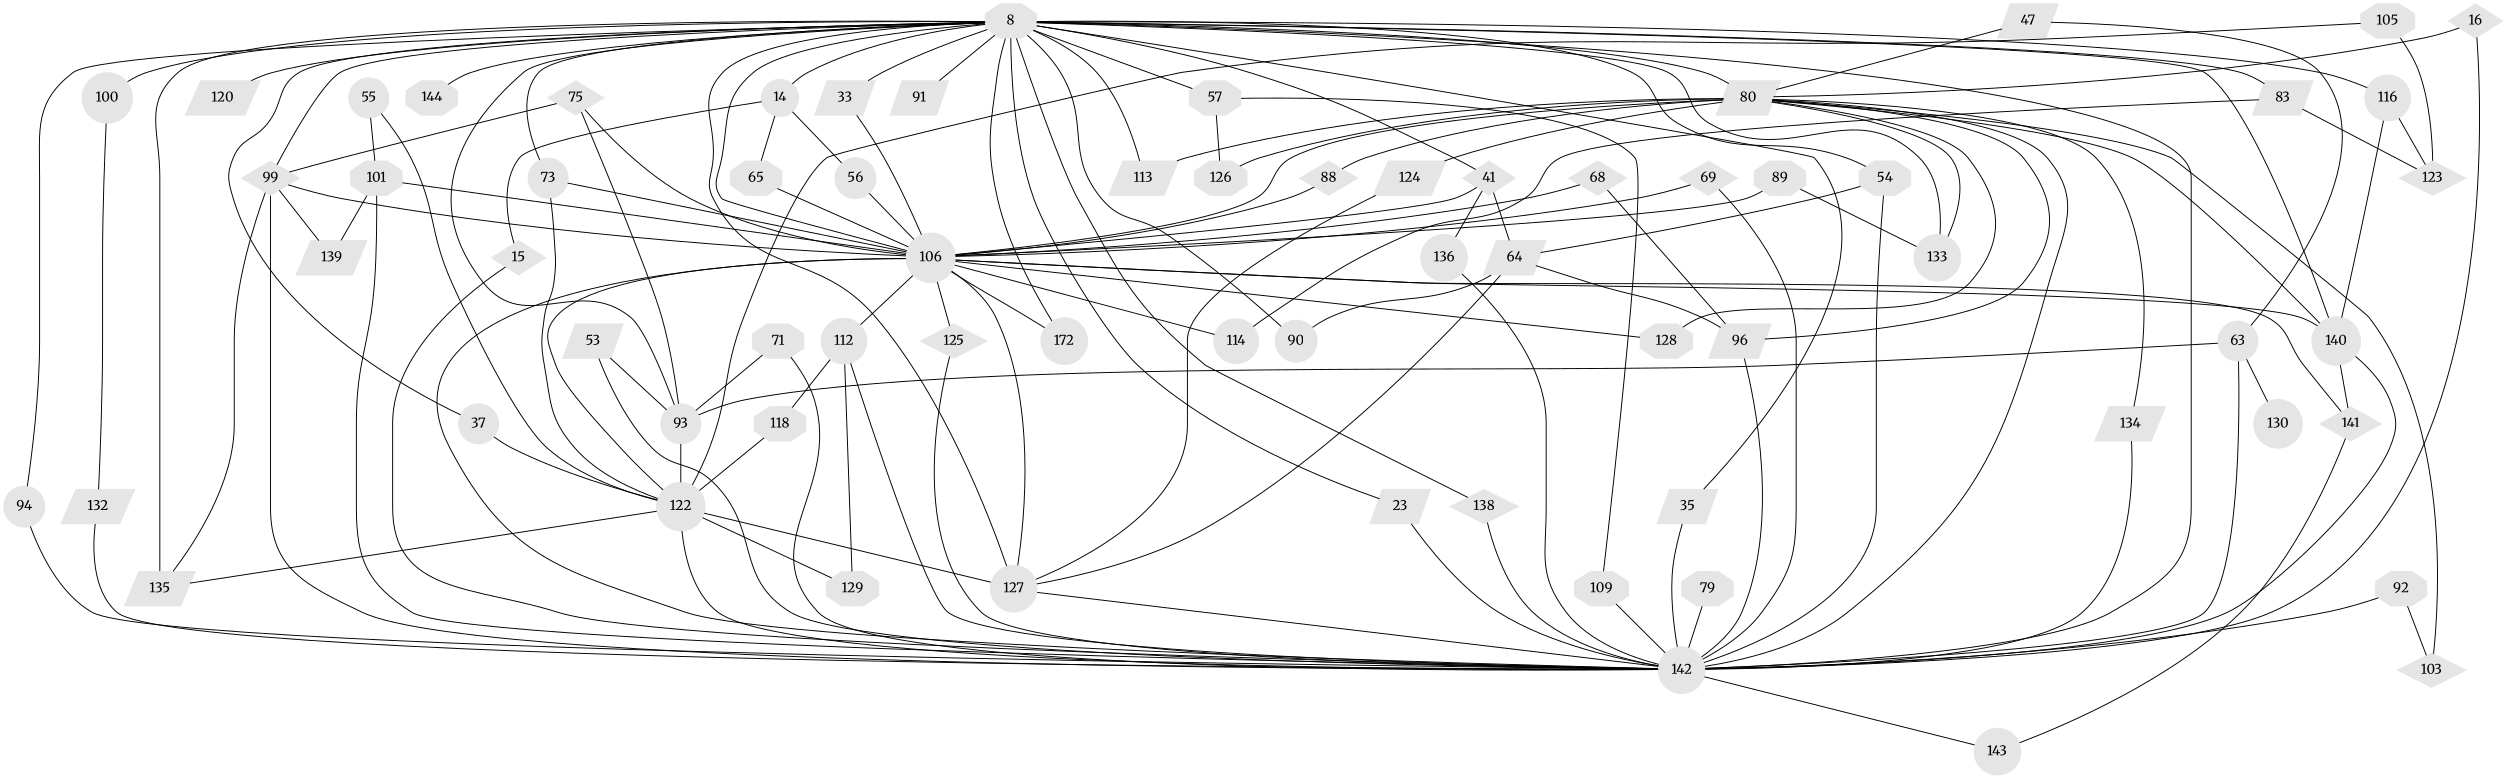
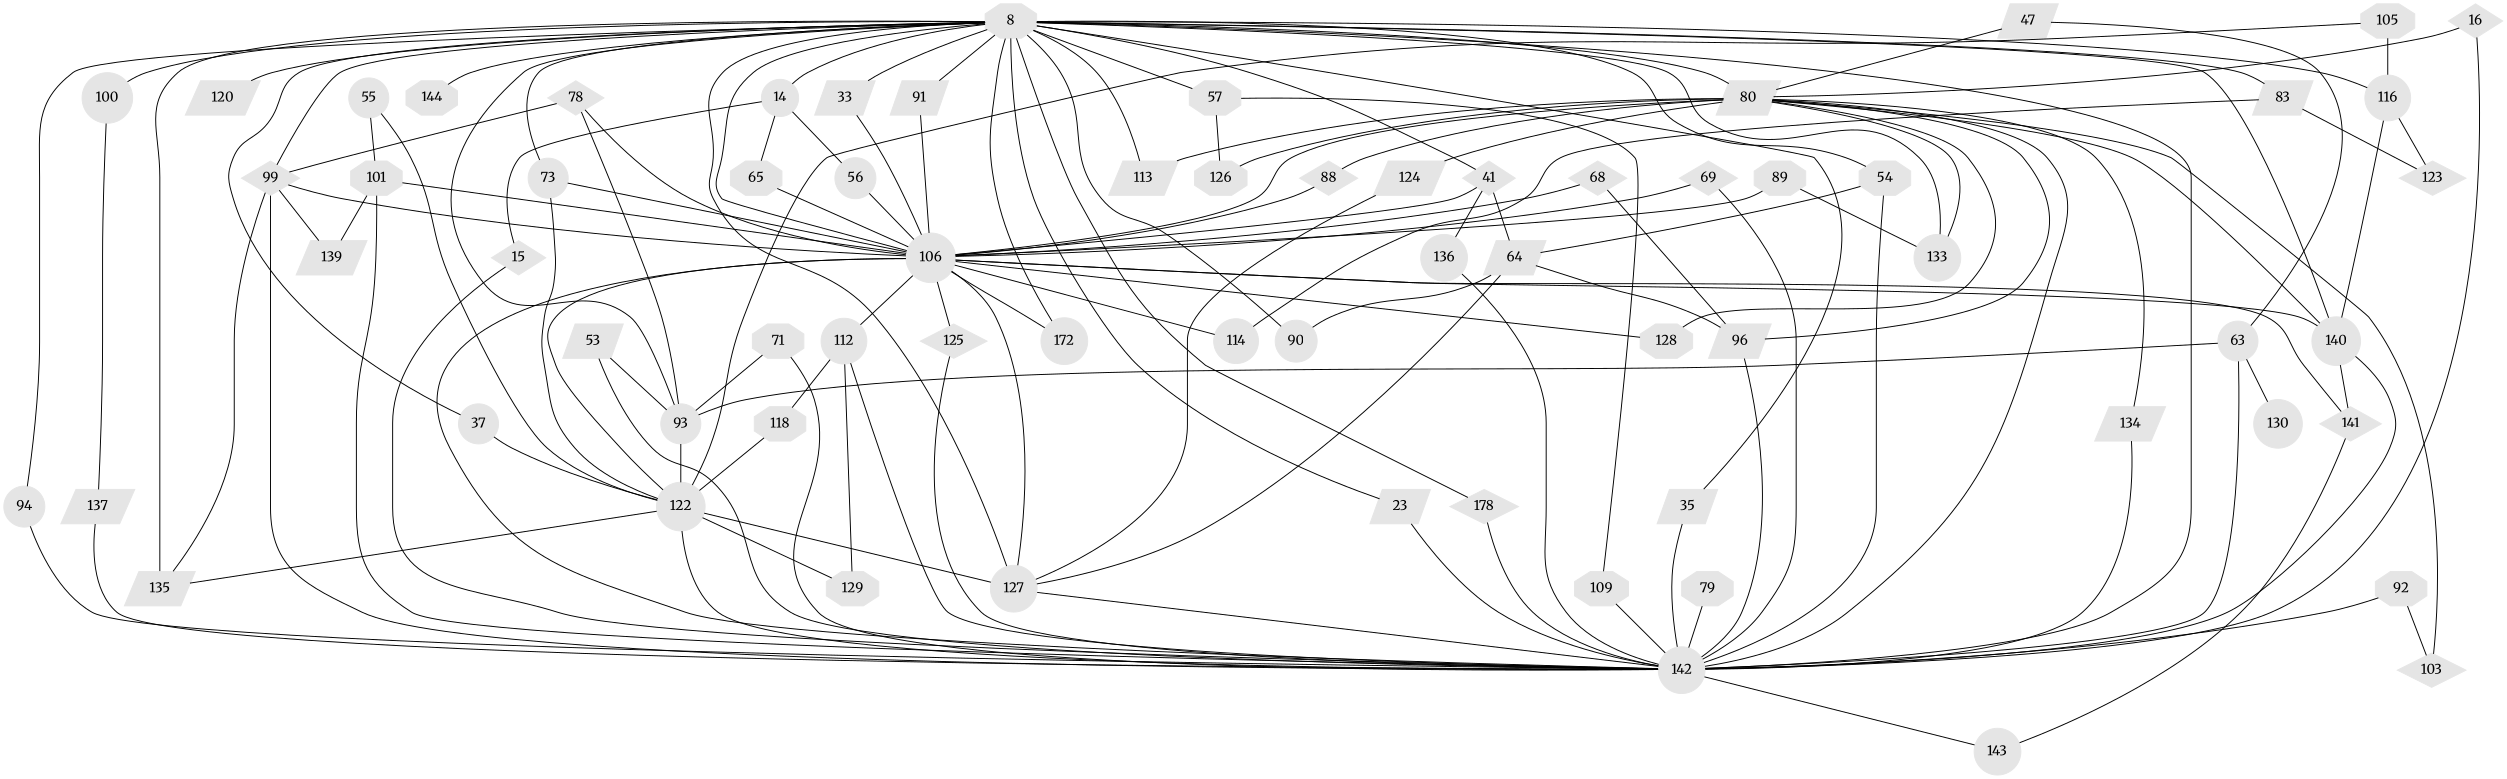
edge "105" -- "123": now "105" -- "116"
node "75": label "75" -> "78"
edge "91" -- "106": added
node "132": label "132" -> "137"
node "138": label "138" -> "178"
